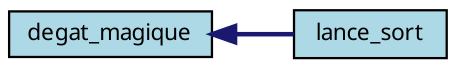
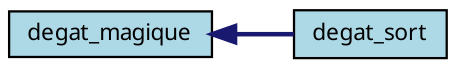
node "lance_sort": label "lance_sort" -> "degat_sort"
